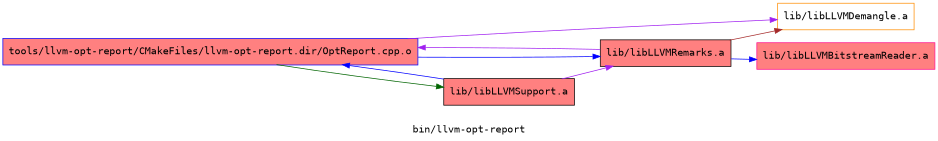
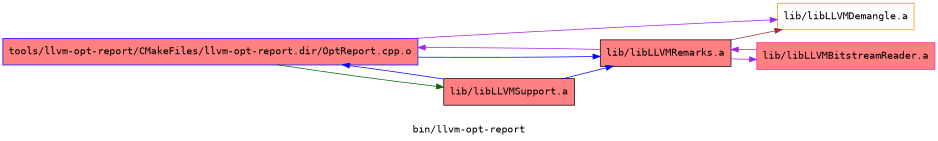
edge "lib/libLLVMBitstreamReader.a" -> "lib/libLLVMRemarks.a": added
edge "lib/libLLVMRemarks.a" -> "lib/libLLVMBitstreamReader.a": color blue -> purple
edge "lib/libLLVMSupport.a" -> "lib/libLLVMRemarks.a": color purple -> blue
